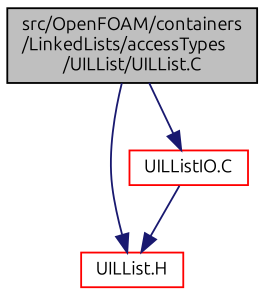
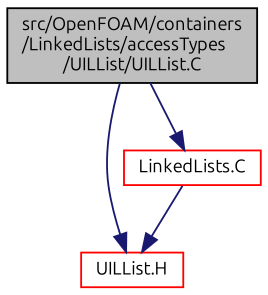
node "UILListIO.C": label "UILListIO.C" -> "LinkedLists.C"
